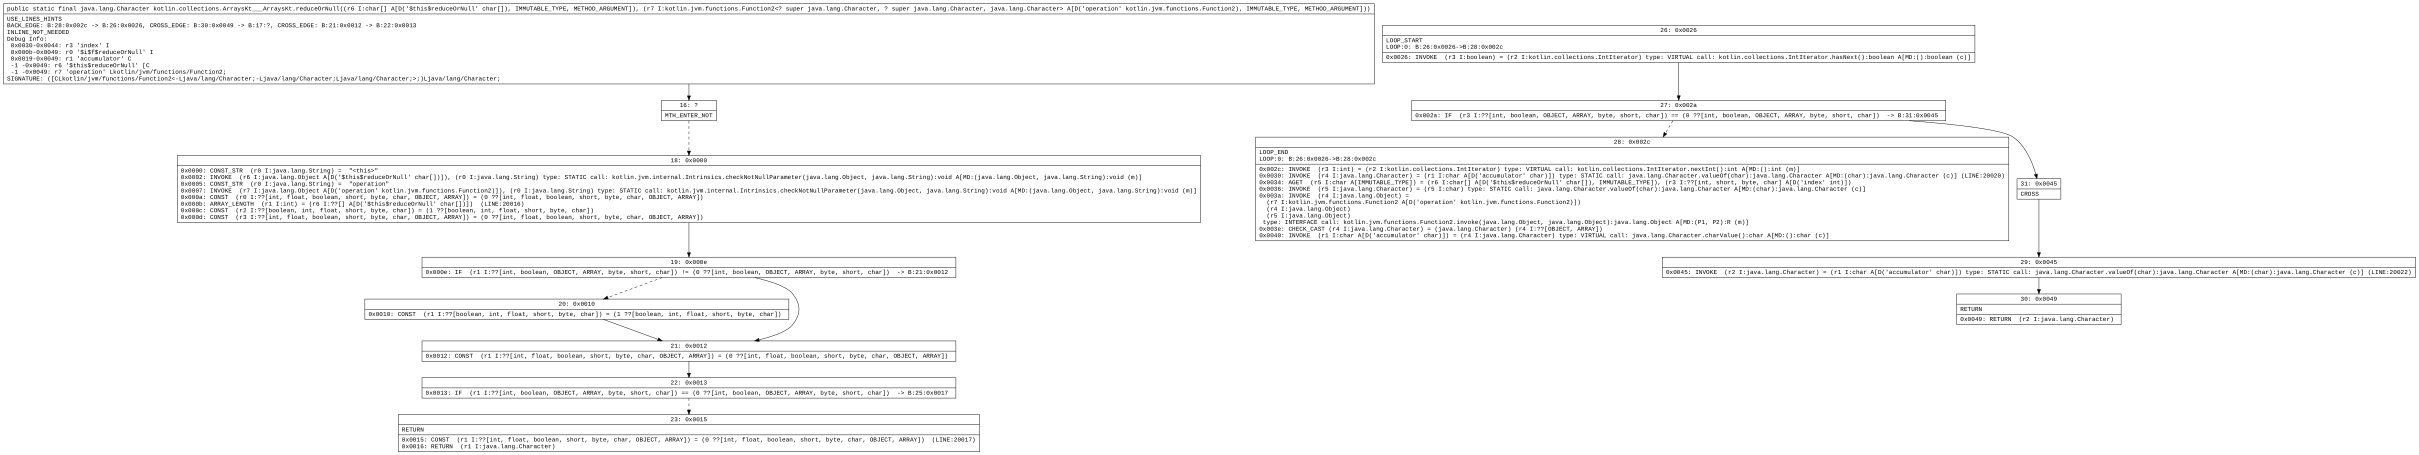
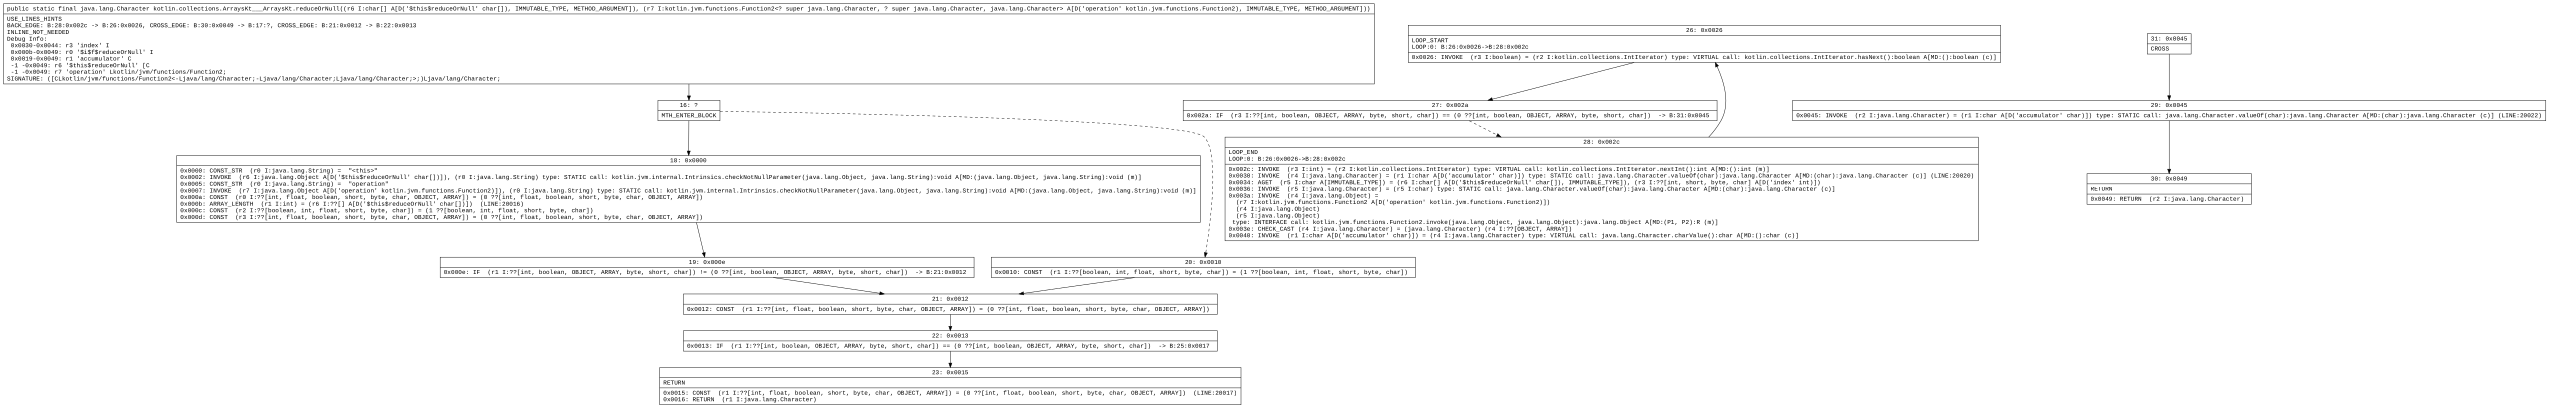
edge "28: 0x002c" -> "26: 0x0026": added
node "16: ?": text "MTH_ENTER_NOT" -> "MTH_ENTER_BLOCK"
edge "27: 0x002a" -> "31: 0x0045": removed
edge "16: ?" -> "18: 0x0000": style dashed -> solid
edge "19: 0x000e" -> "20: 0x0010": now "16: ?" -> "20: 0x0010"
edge "22: 0x0013" -> "23: 0x0015": style dashed -> solid
